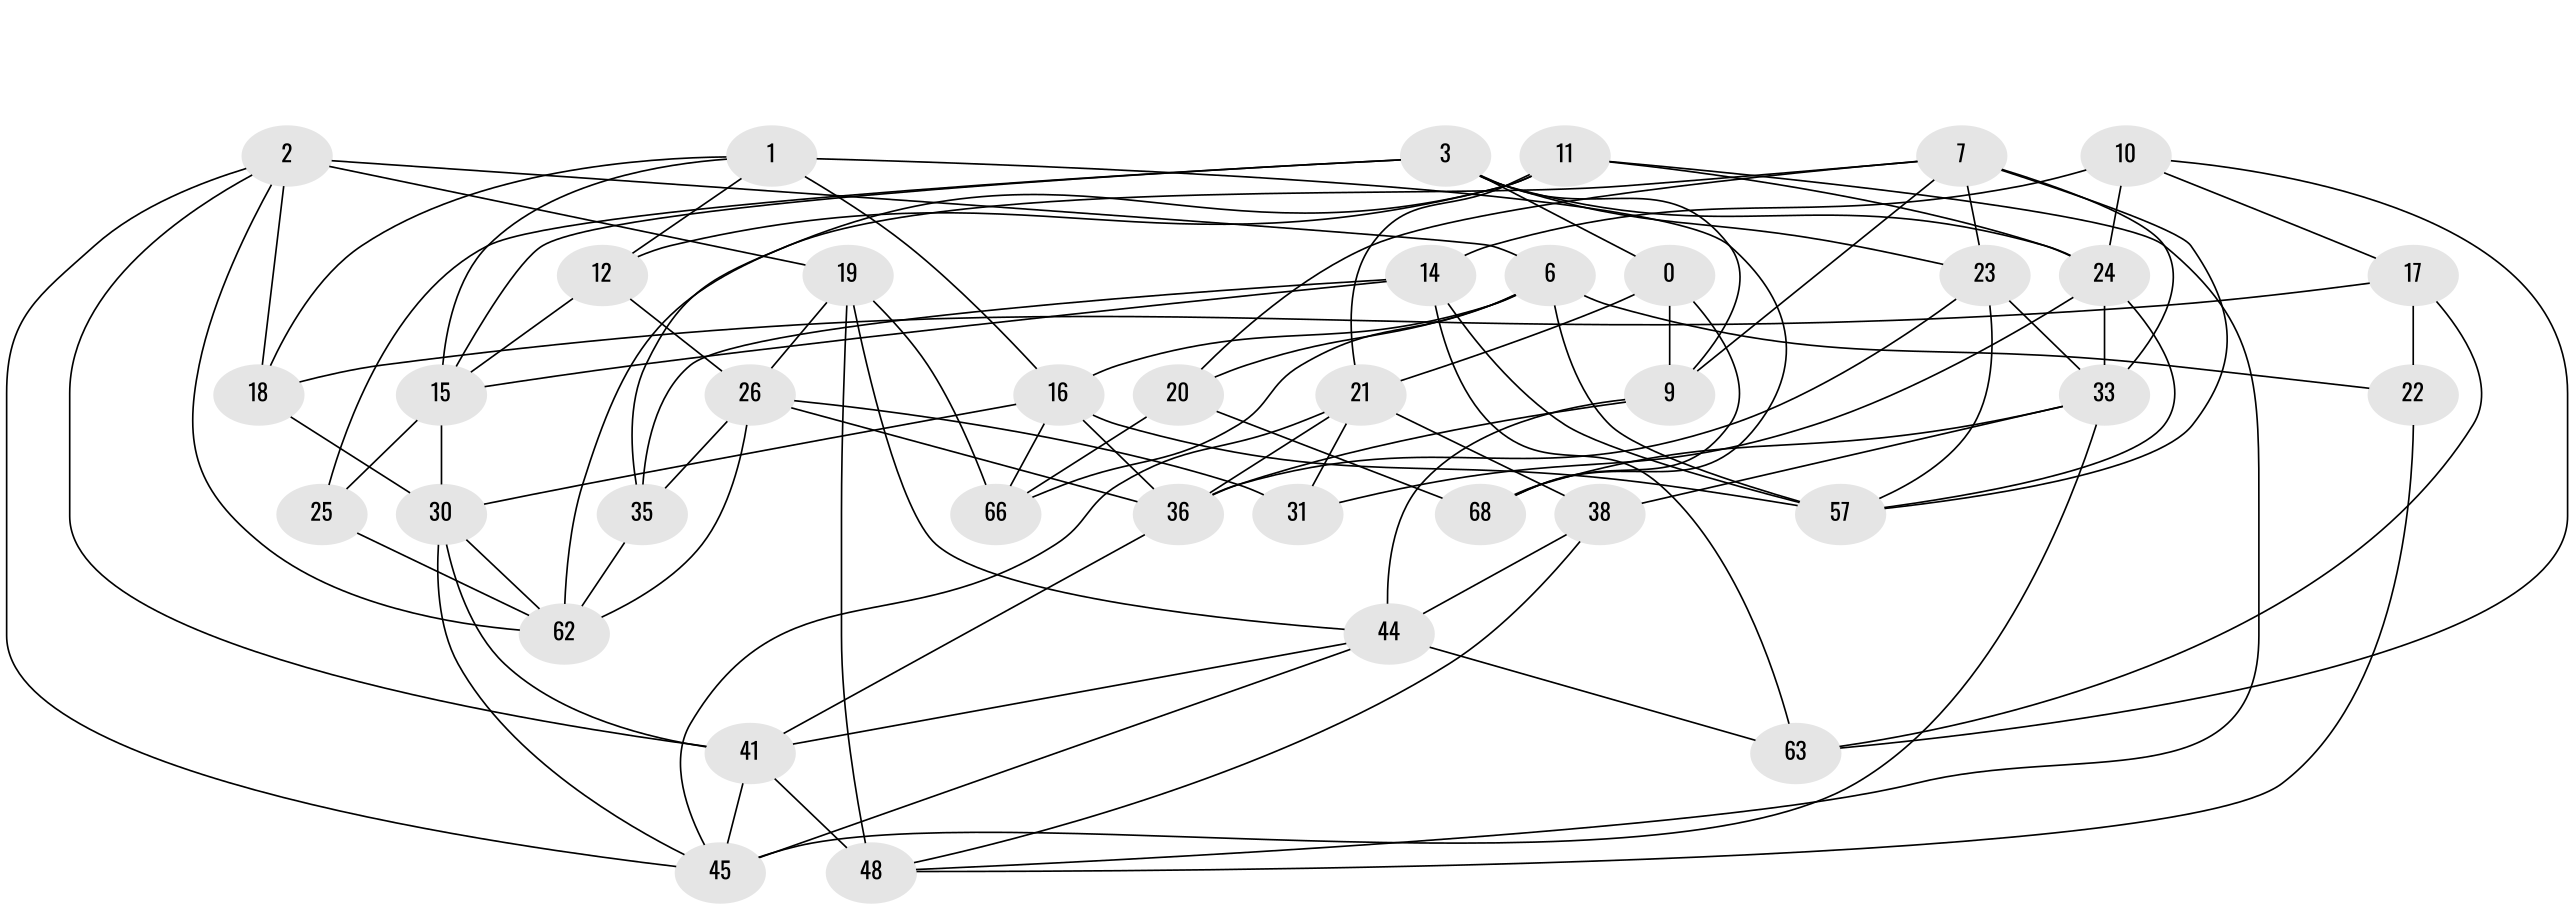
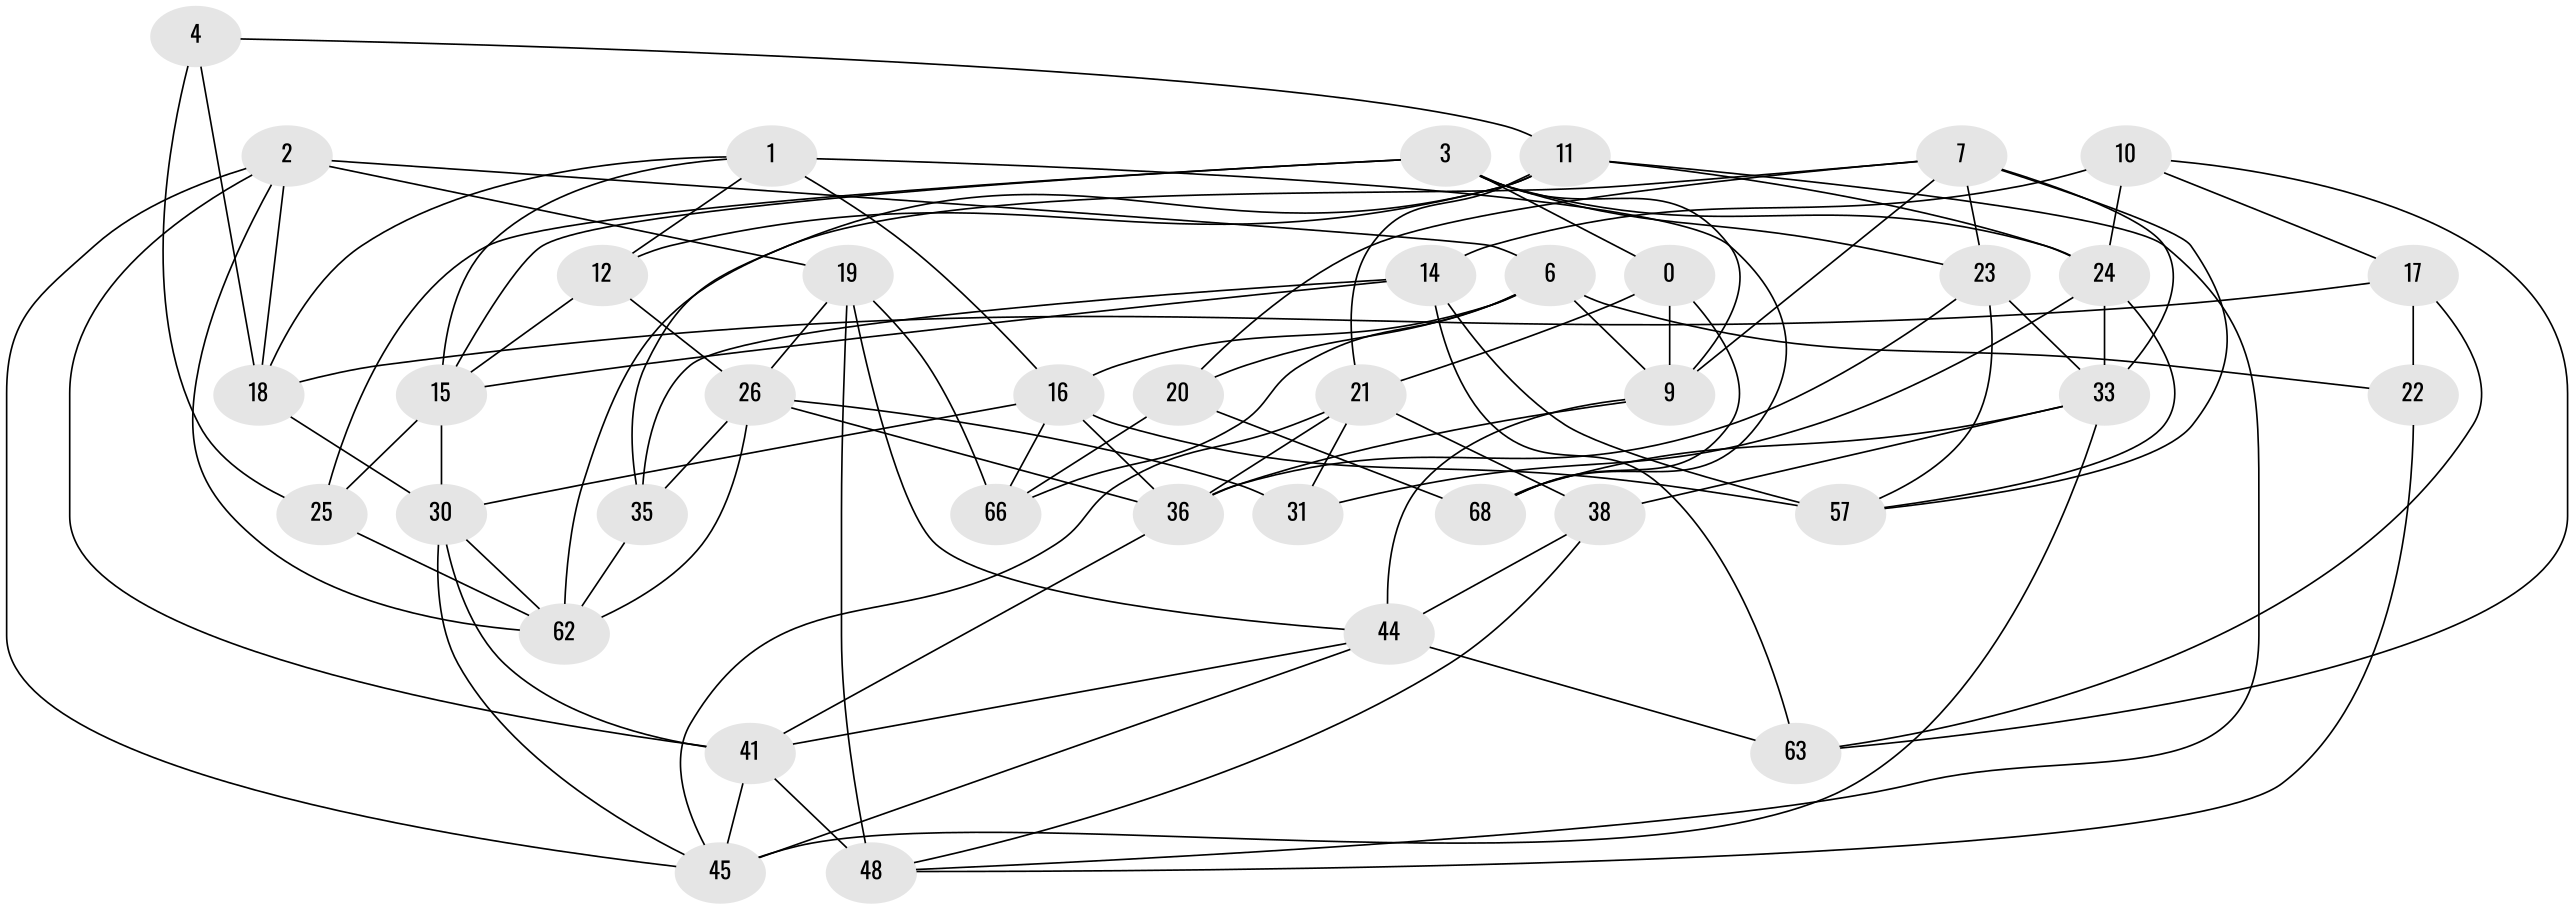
node "4": added
edge "6" -- "57": now "6" -- "9"
